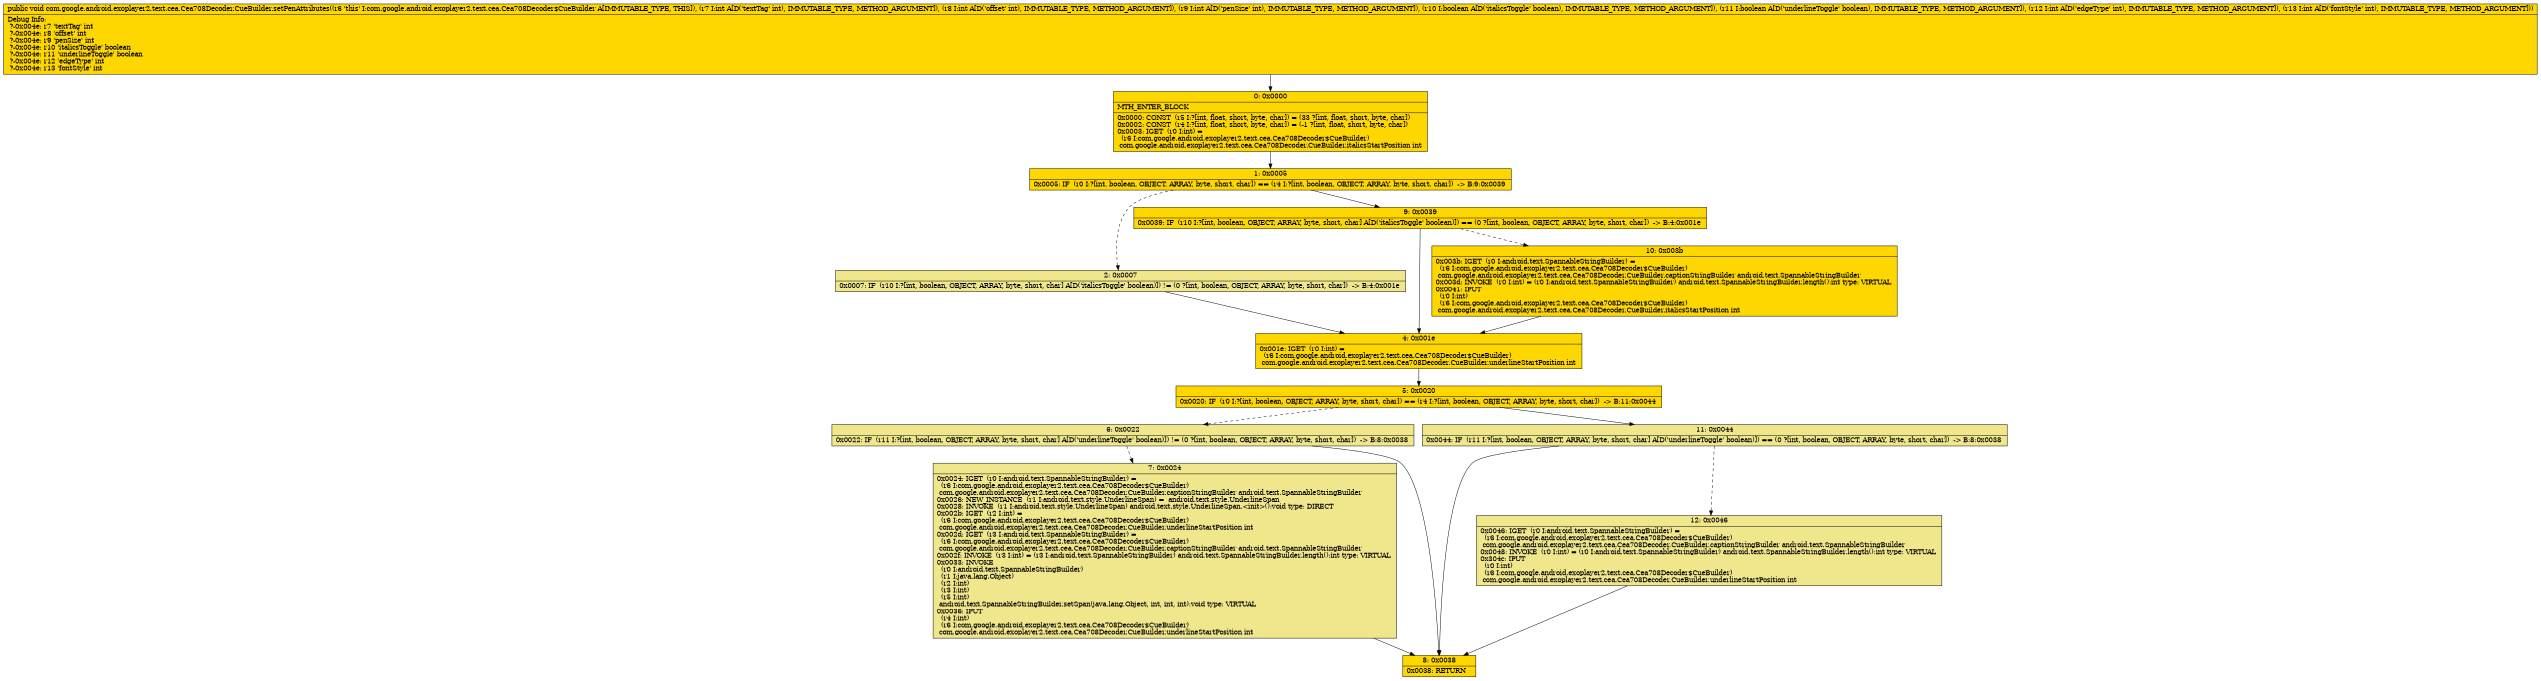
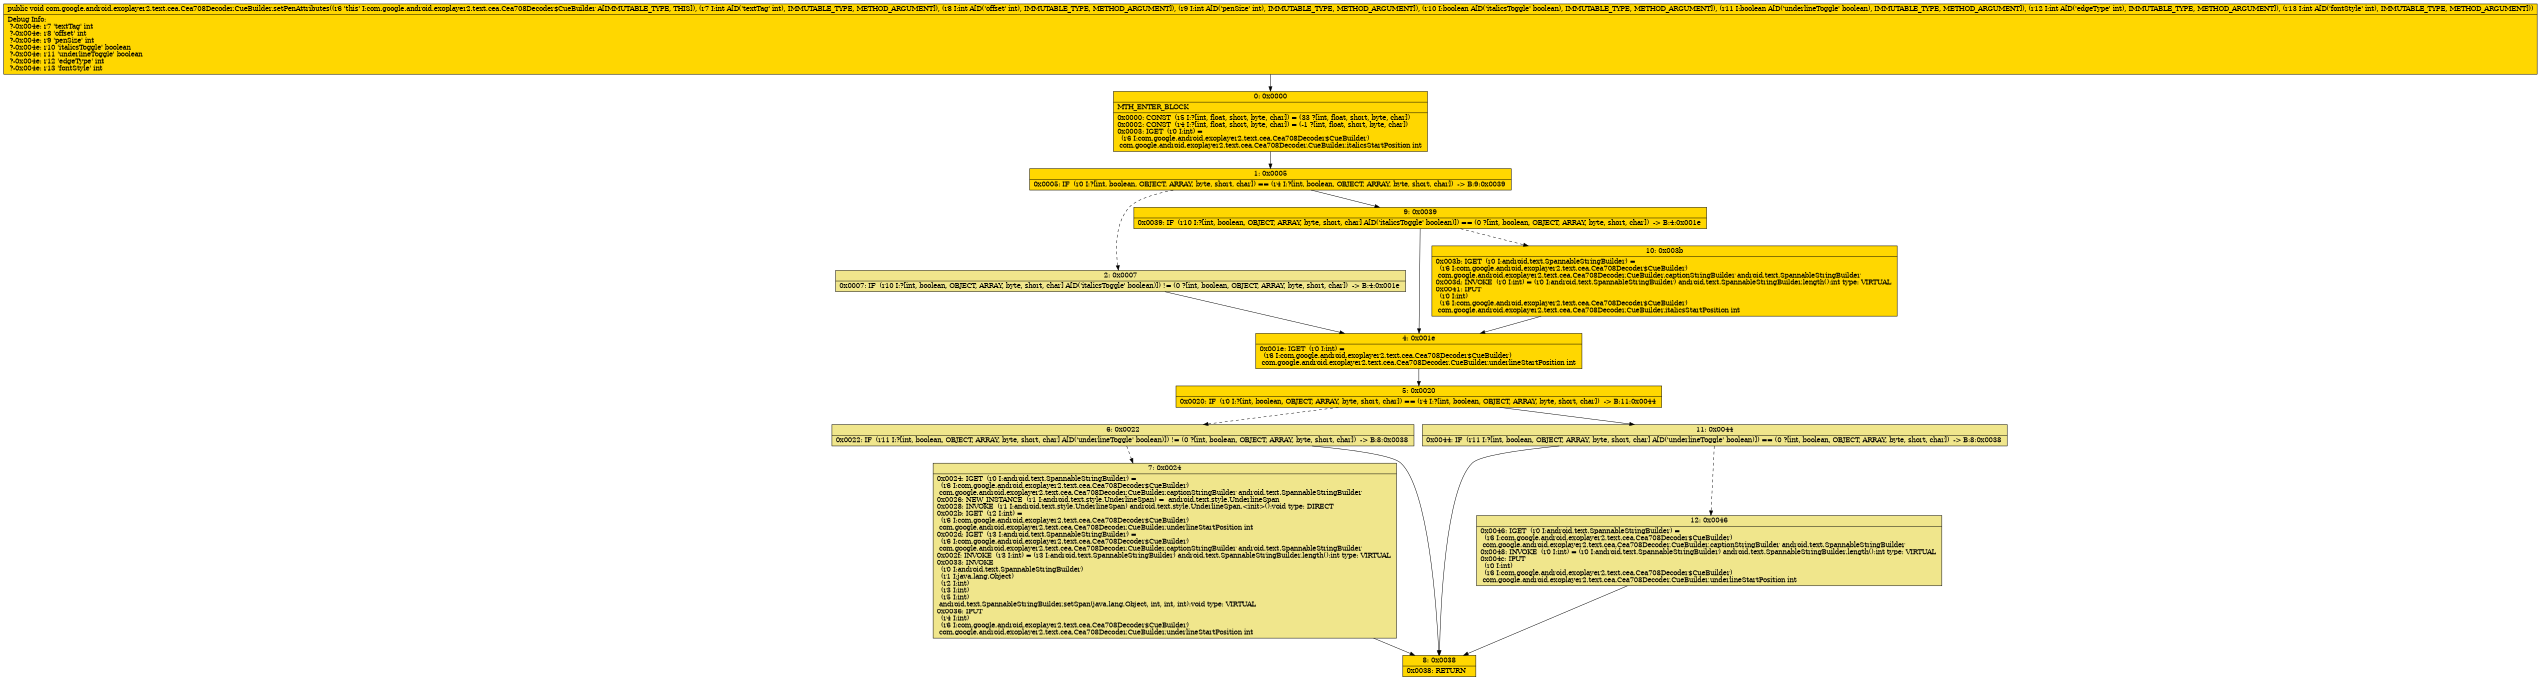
node "12: 0x0046": text "0x304c: IPUT" -> "0x004c: IPUT"
